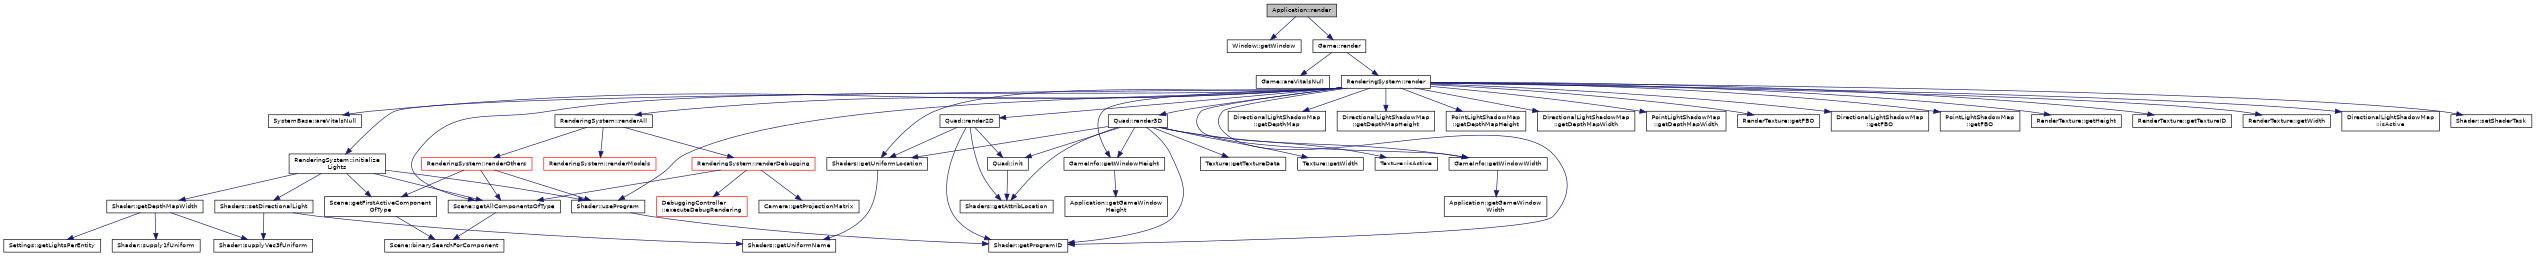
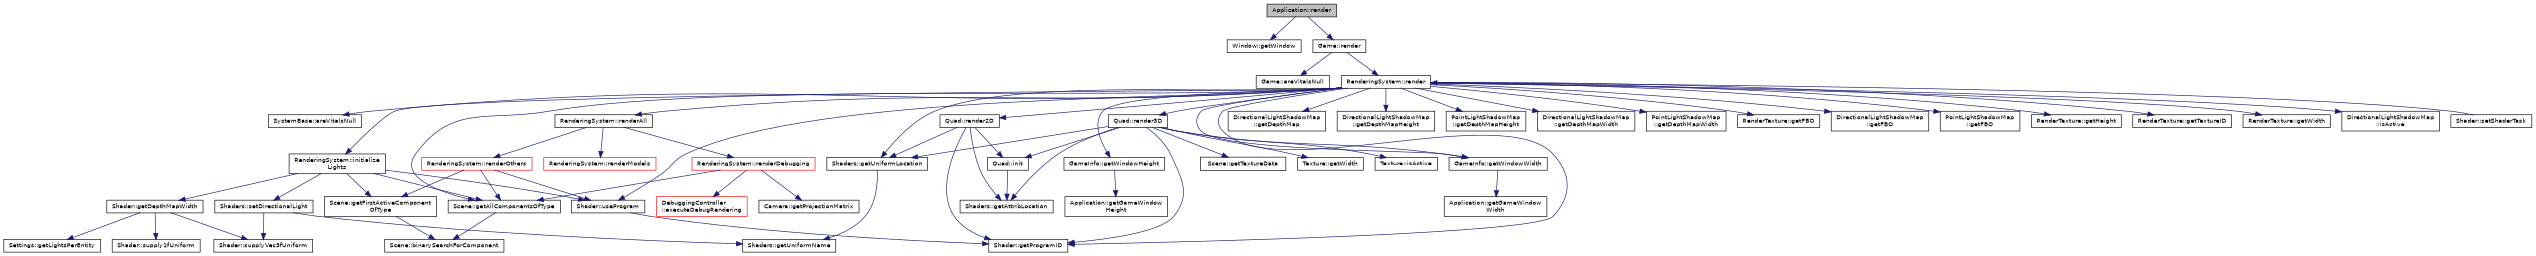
edge "RenderingSystem::render" -> "Shader::setShaderTask": reversed
edge "Quad::render3D" -> "GameInfo::getWindowHeight": removed
node "Texture::getTextureData": label "Texture::getTextureData" -> "Scene::getTextureData"
